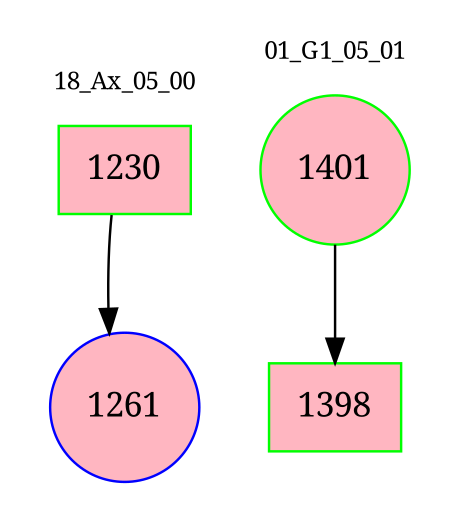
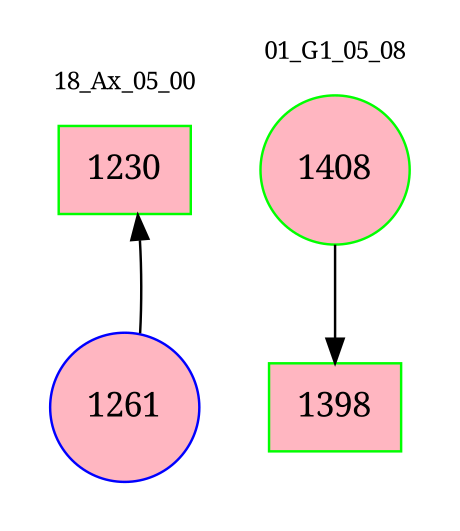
cluster "01_G1_05_01": label "01_G1_05_01" -> "01_G1_05_08"
node "1401": label "1401" -> "1408"
edge "1230" -> "1261": reversed
